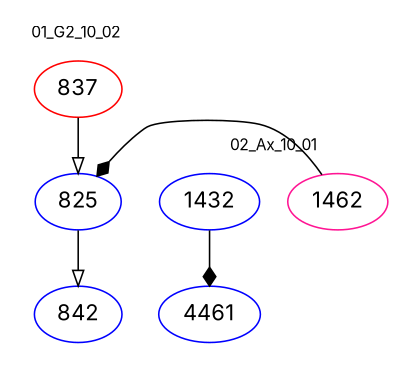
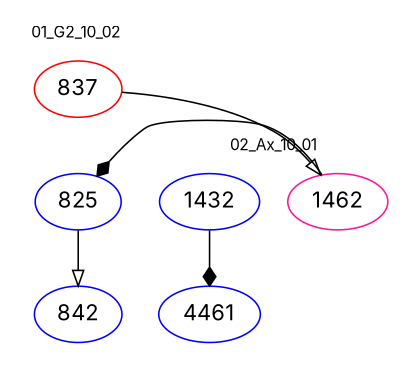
edge "837" -> "825": now "837" -> "1462"
